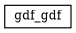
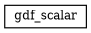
node "gdf_gdf": label "gdf_gdf" -> "gdf_scalar"
